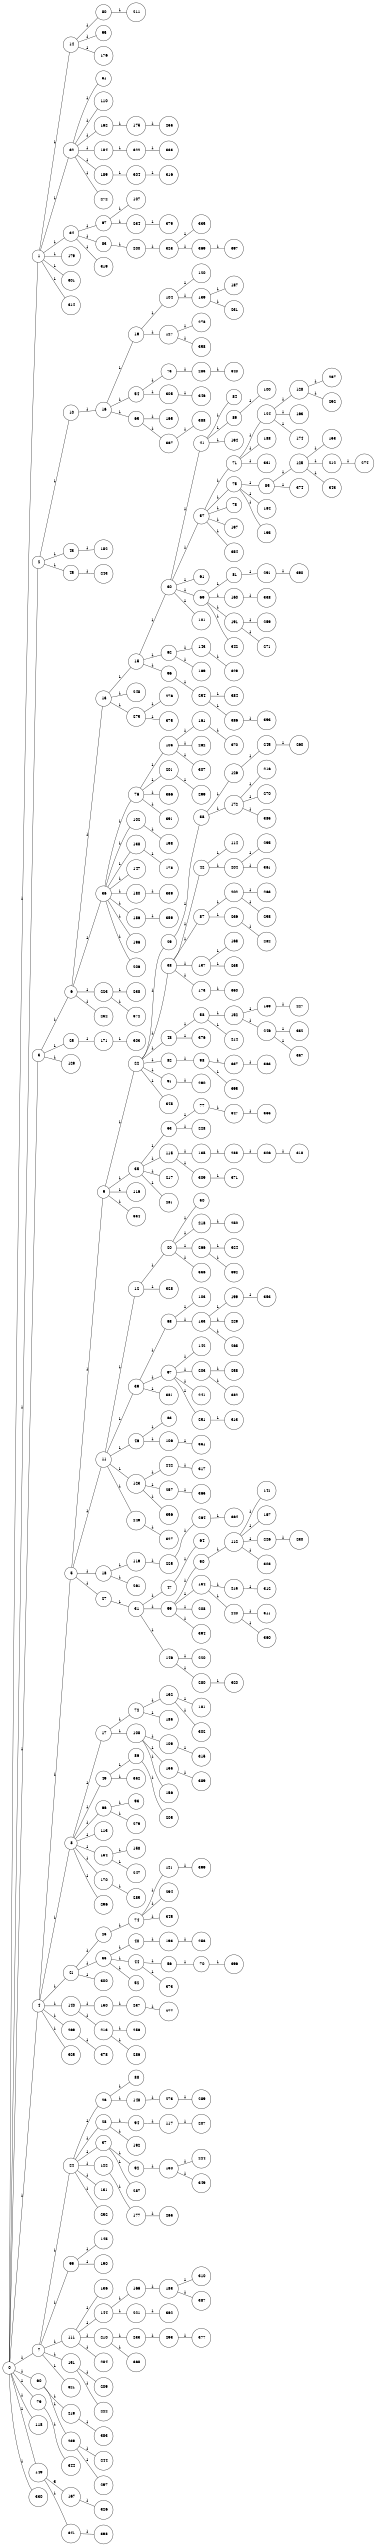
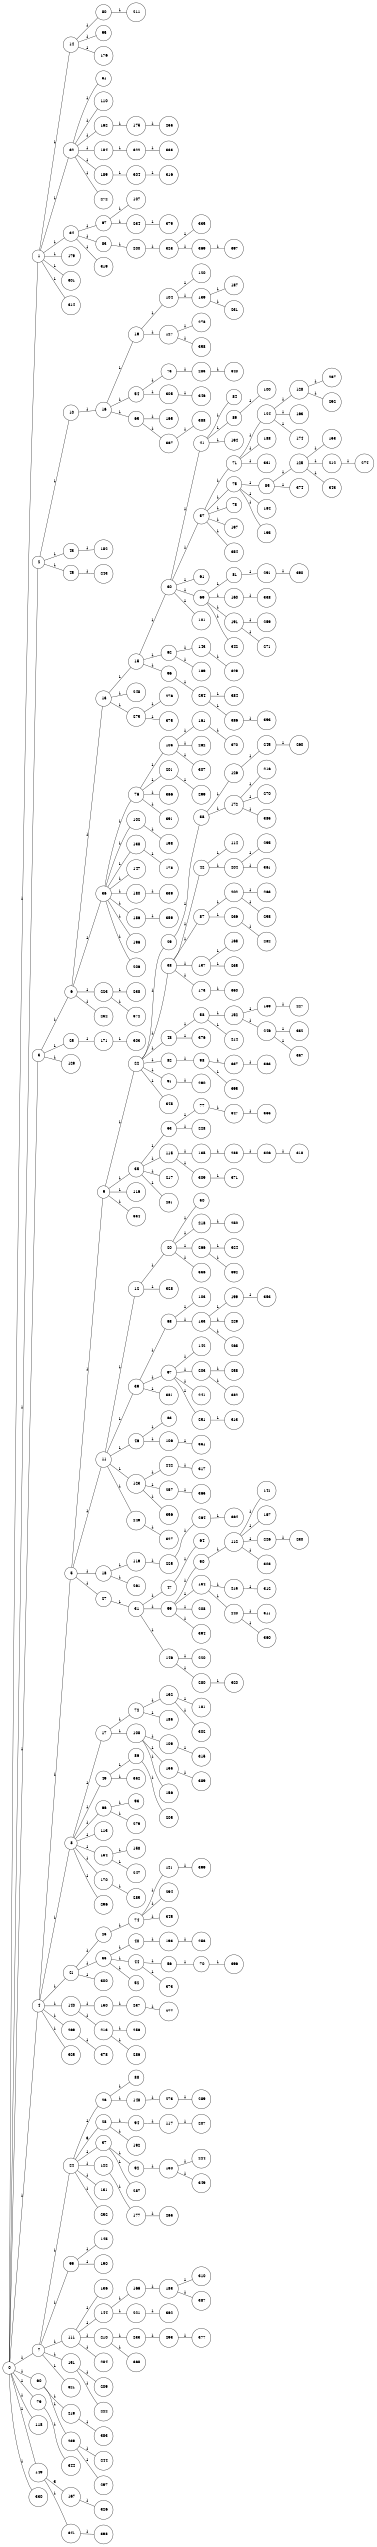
edge "28" -- "24": label "1" -> "3"
